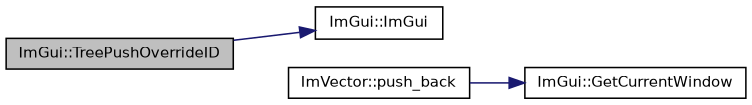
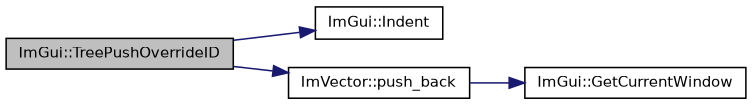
node "ImGui::ImGui": label "ImGui::ImGui" -> "ImGui::Indent"
edge "ImGui::TreePushOverrideID" -> "ImVector::push_back": added
